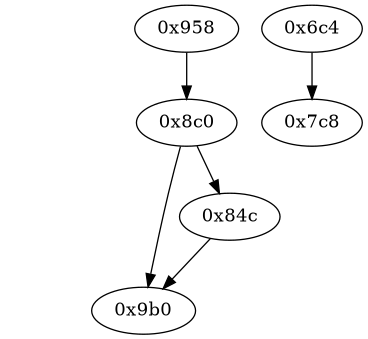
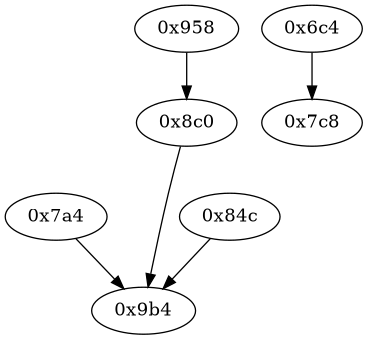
edge "0x8c0" -> "0x84c": removed
node "0x7a4": added
node "0x9b0": label "0x9b0" -> "0x9b4"
